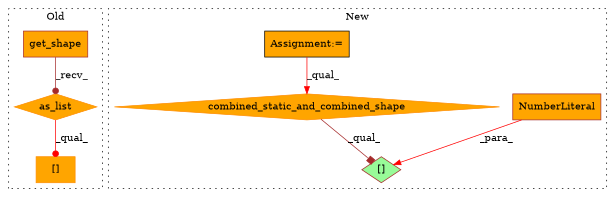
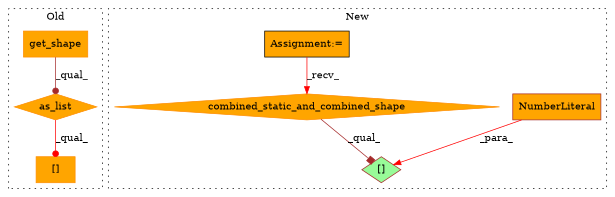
node "get_shape": color brown -> darkorange
edge "get_shape" -> "as_list": label "_recv_" -> "_qual_"
edge "Assignment:=" -> "combined_static_and_combined_shape": label "_qual_" -> "_recv_"
